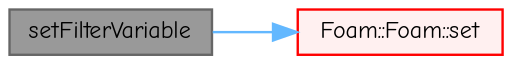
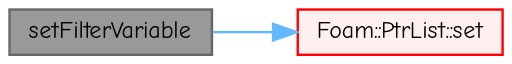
node "Foam::Foam::set": label "Foam::Foam::set" -> "Foam::PtrList::set"
